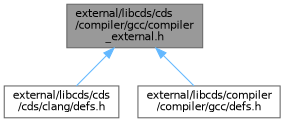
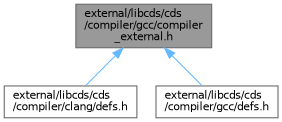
node "external/libcds/cds /cds/clang/defs.h": label "external/libcds/cds /cds/clang/defs.h" -> "external/libcds/cds /compiler/clang/defs.h"
node "external/libcds/compiler /compiler/gcc/defs.h": label "external/libcds/compiler /compiler/gcc/defs.h" -> "external/libcds/cds /compiler/gcc/defs.h"
